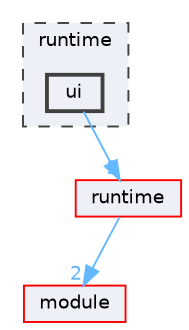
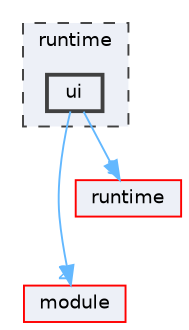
edge "runtime" -> "module": now "ui" -> "module"
